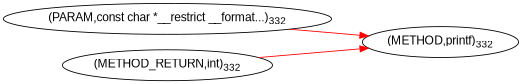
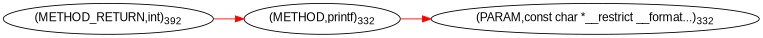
edge "(PARAM,const char *__restrict __format...)" -> "(METHOD,printf)": reversed
node "(METHOD_RETURN,int)": text "332" -> "392"
